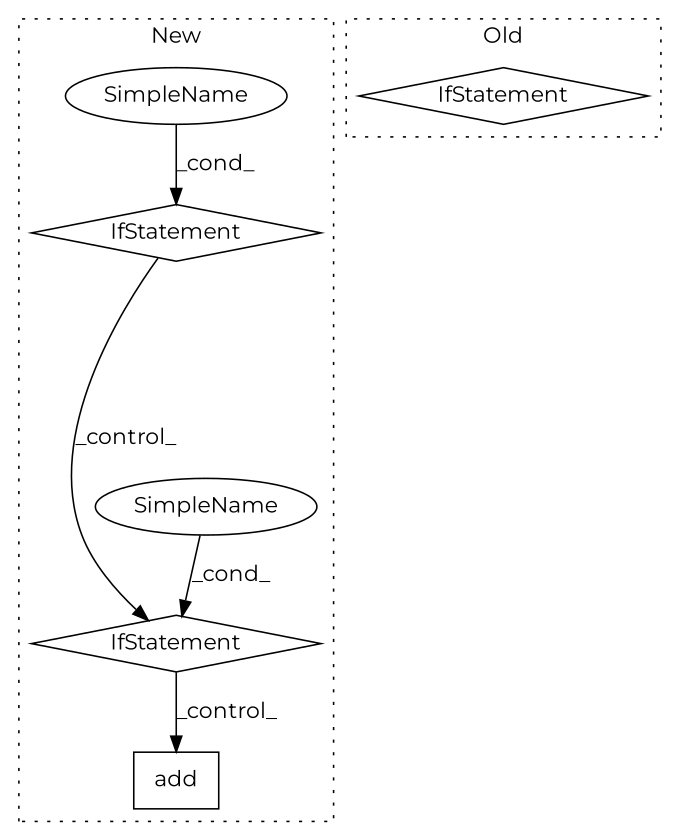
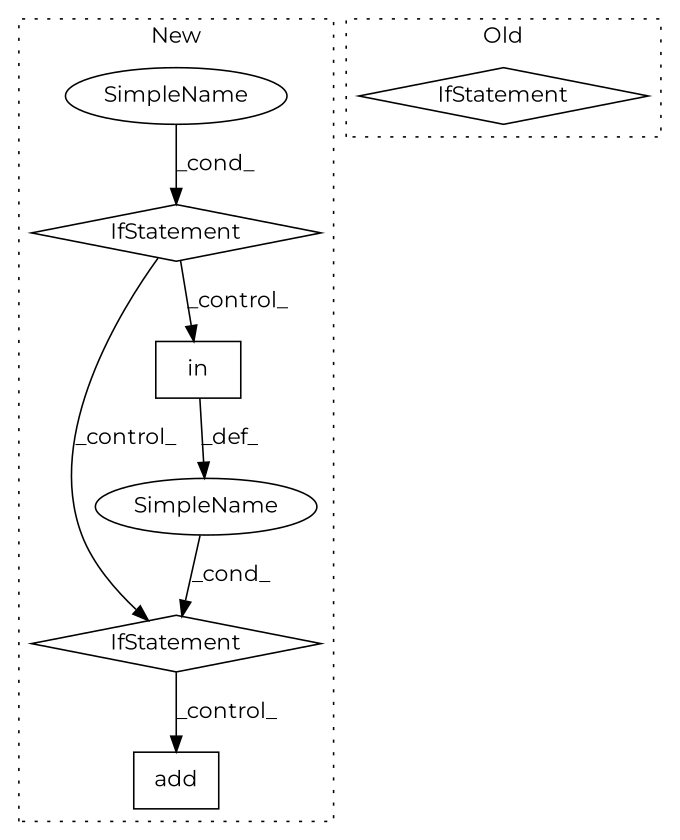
node "in": added
